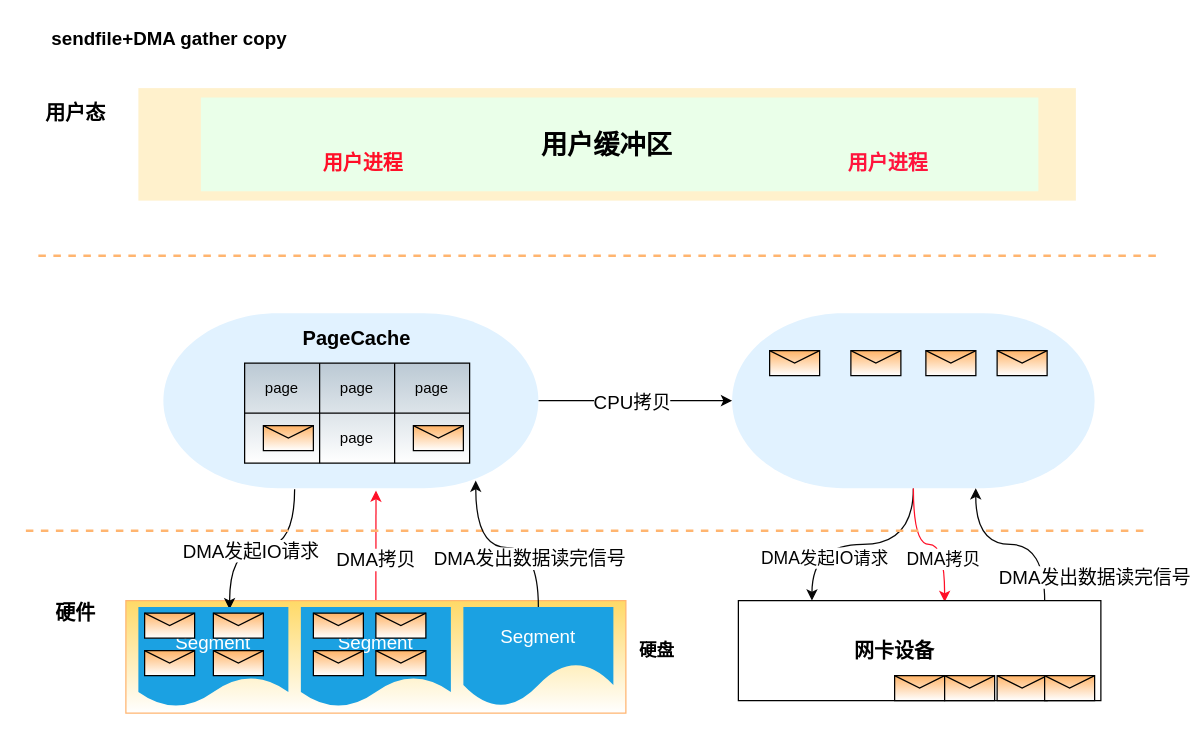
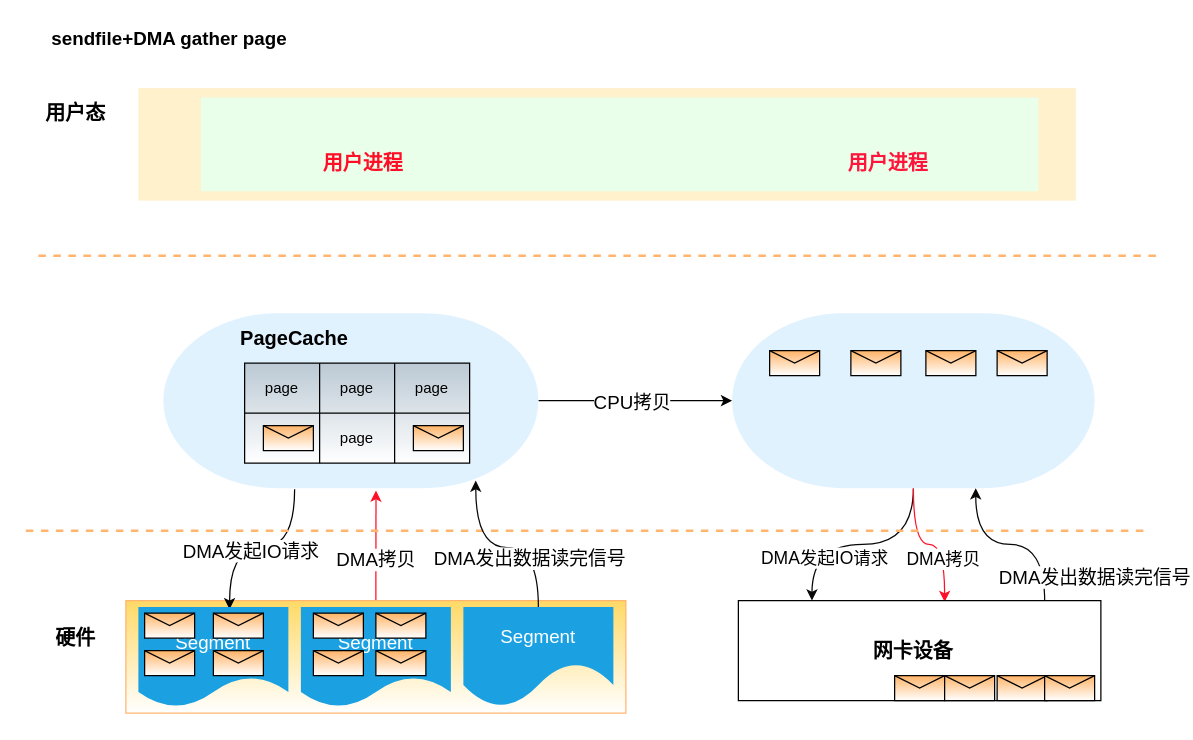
node "sendfile+DMA gather copy": label "sendfile+DMA gather copy" -> "sendfile+DMA gather page"
node "用户缓冲区": removed
node "PageCache": moved (357, 338) -> (294, 338)
node "硬件": moved (76, 613) -> (76, 638)
node "硬盘": removed
node "网卡设备": moved (894, 651) -> (913, 651)
